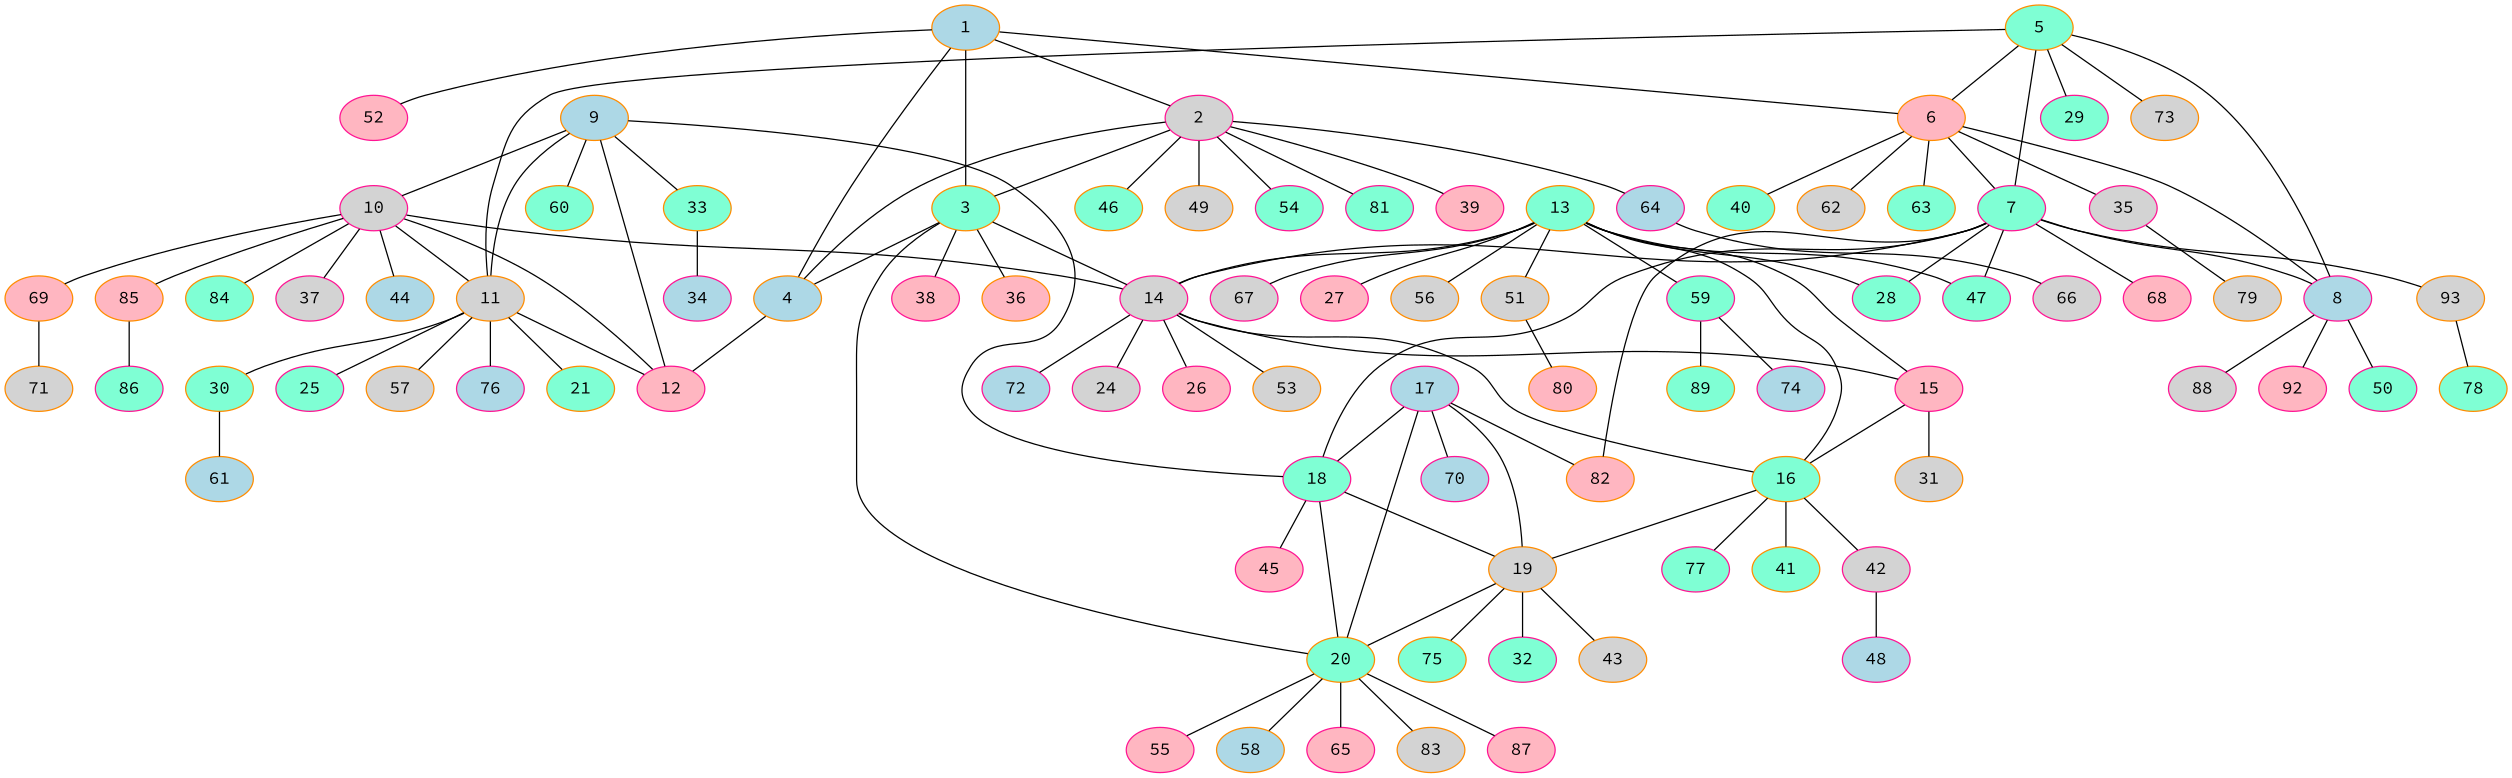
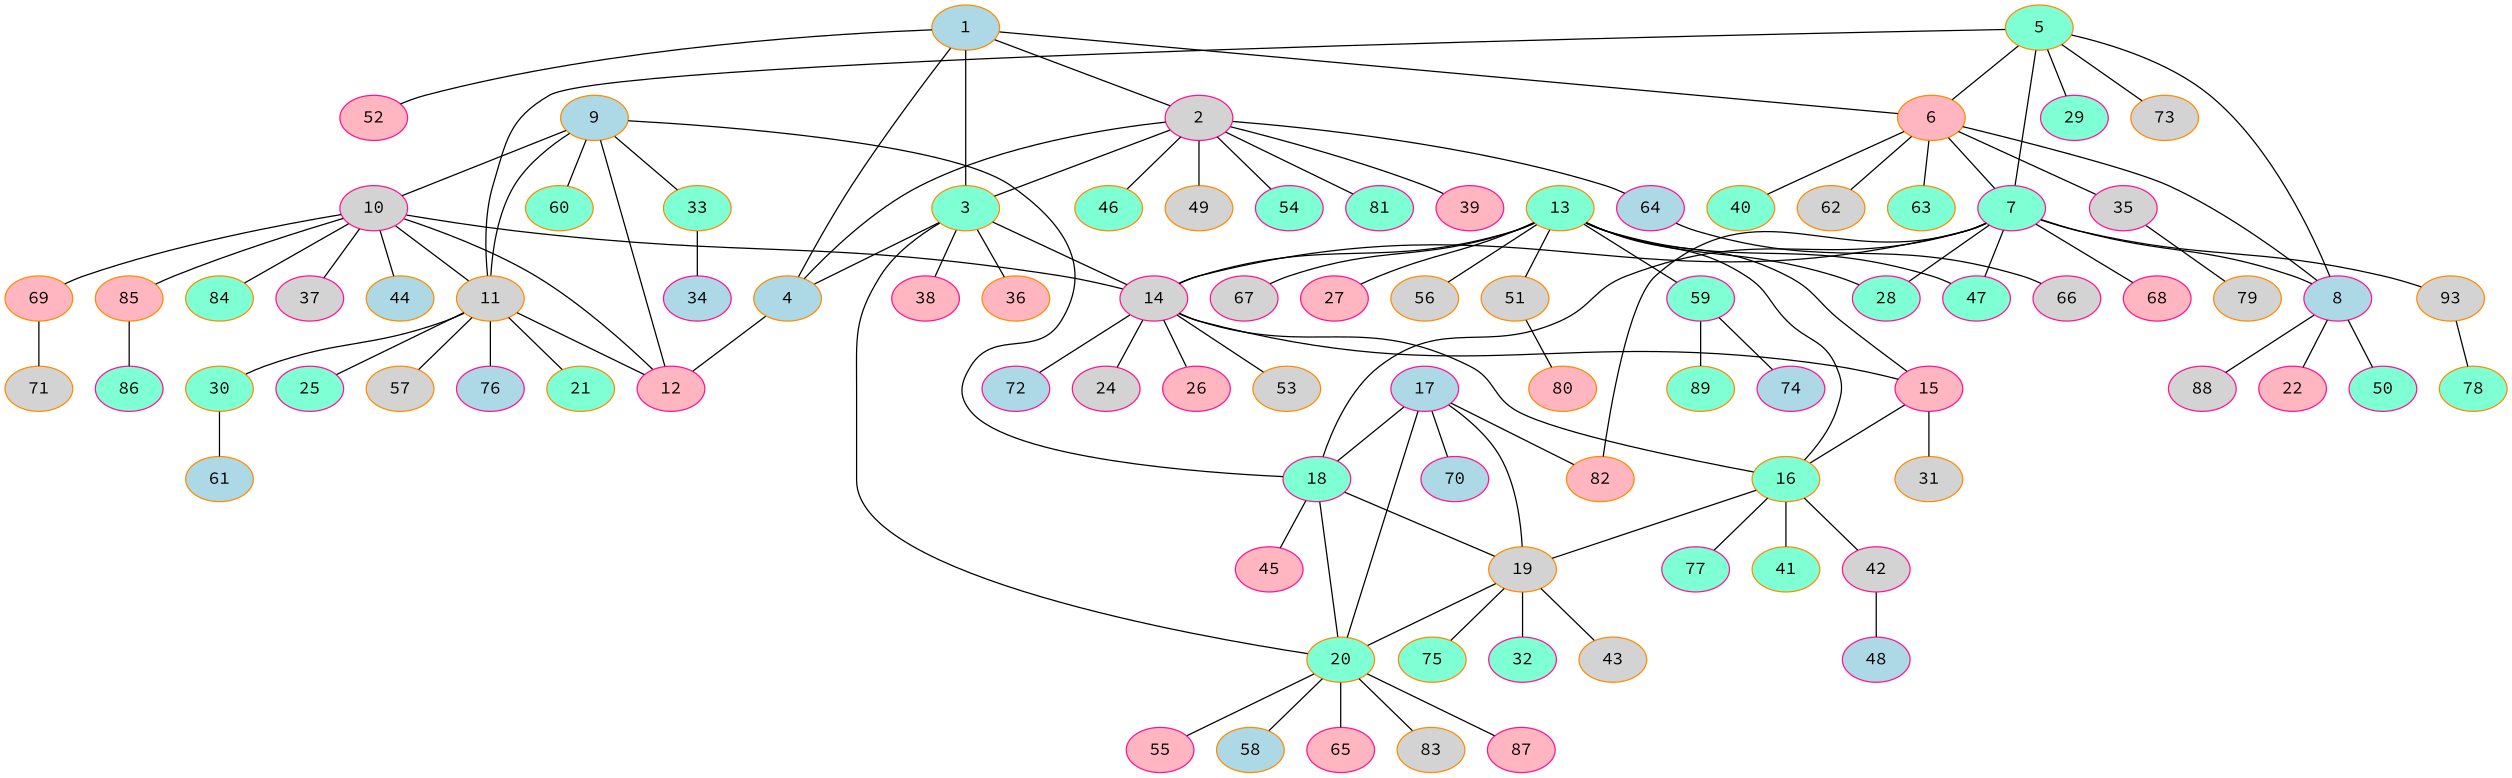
node "92": label "92" -> "22"
